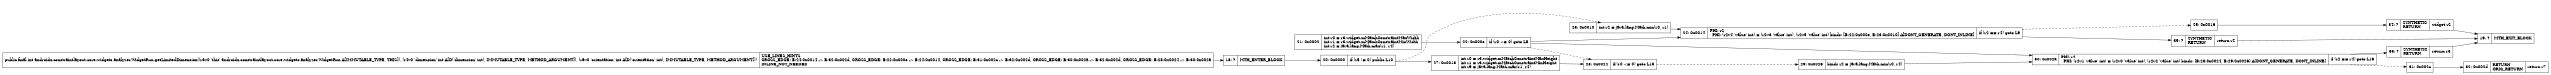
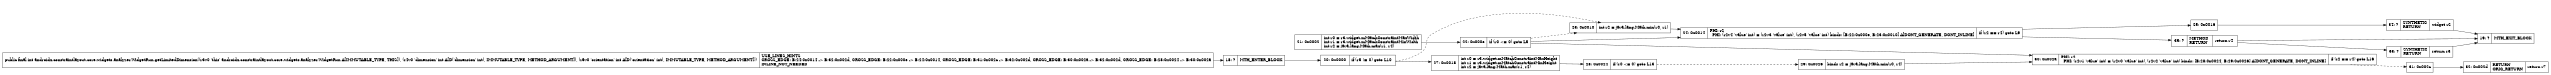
edge "24: 0x0014" -> "25: 0x0016": style dashed -> solid
node "35: ?": text "SYNTHETIC" -> "METHOD"
edge "22: 0x000e" -> "28: 0x0024": now "22: 0x000e" -> "23: 0x0010"
edge "30: 0x002a" -> "33: ?": now "35: ?" -> "33: ?"
node "20: 0x0000": text "if (r5 != 0) public L10" -> "if (r5 != 0) goto L10"
node "27: 0x0018": text "int r9 = java.lang.Math.max(r1, r4)" -> "int r2 = java.lang.Math.max(r1, r4)"
